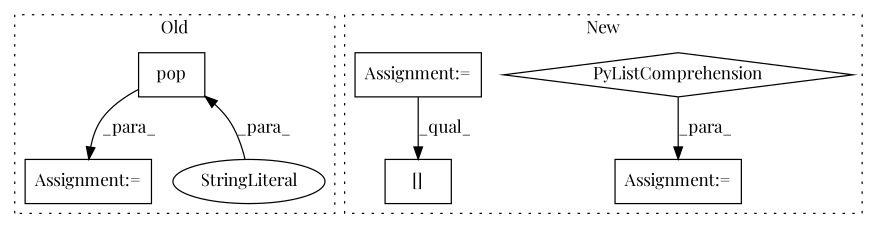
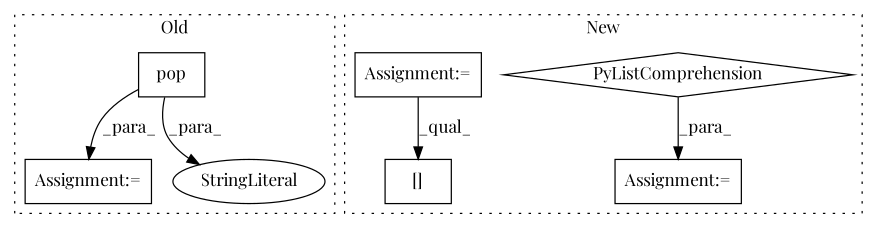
edge "StringLiteral" -> "pop": reversed
